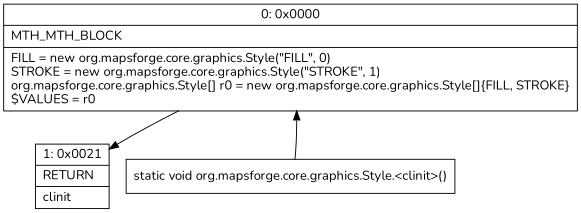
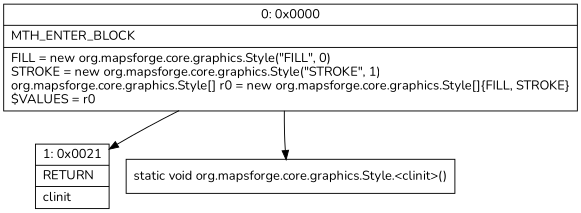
node "0: 0x0000": text "MTH_MTH_BLOCK" -> "MTH_ENTER_BLOCK"
edge "static void org.mapsforge.core.graphics.Style.<clinit>()" -> "0: 0x0000": reversed
